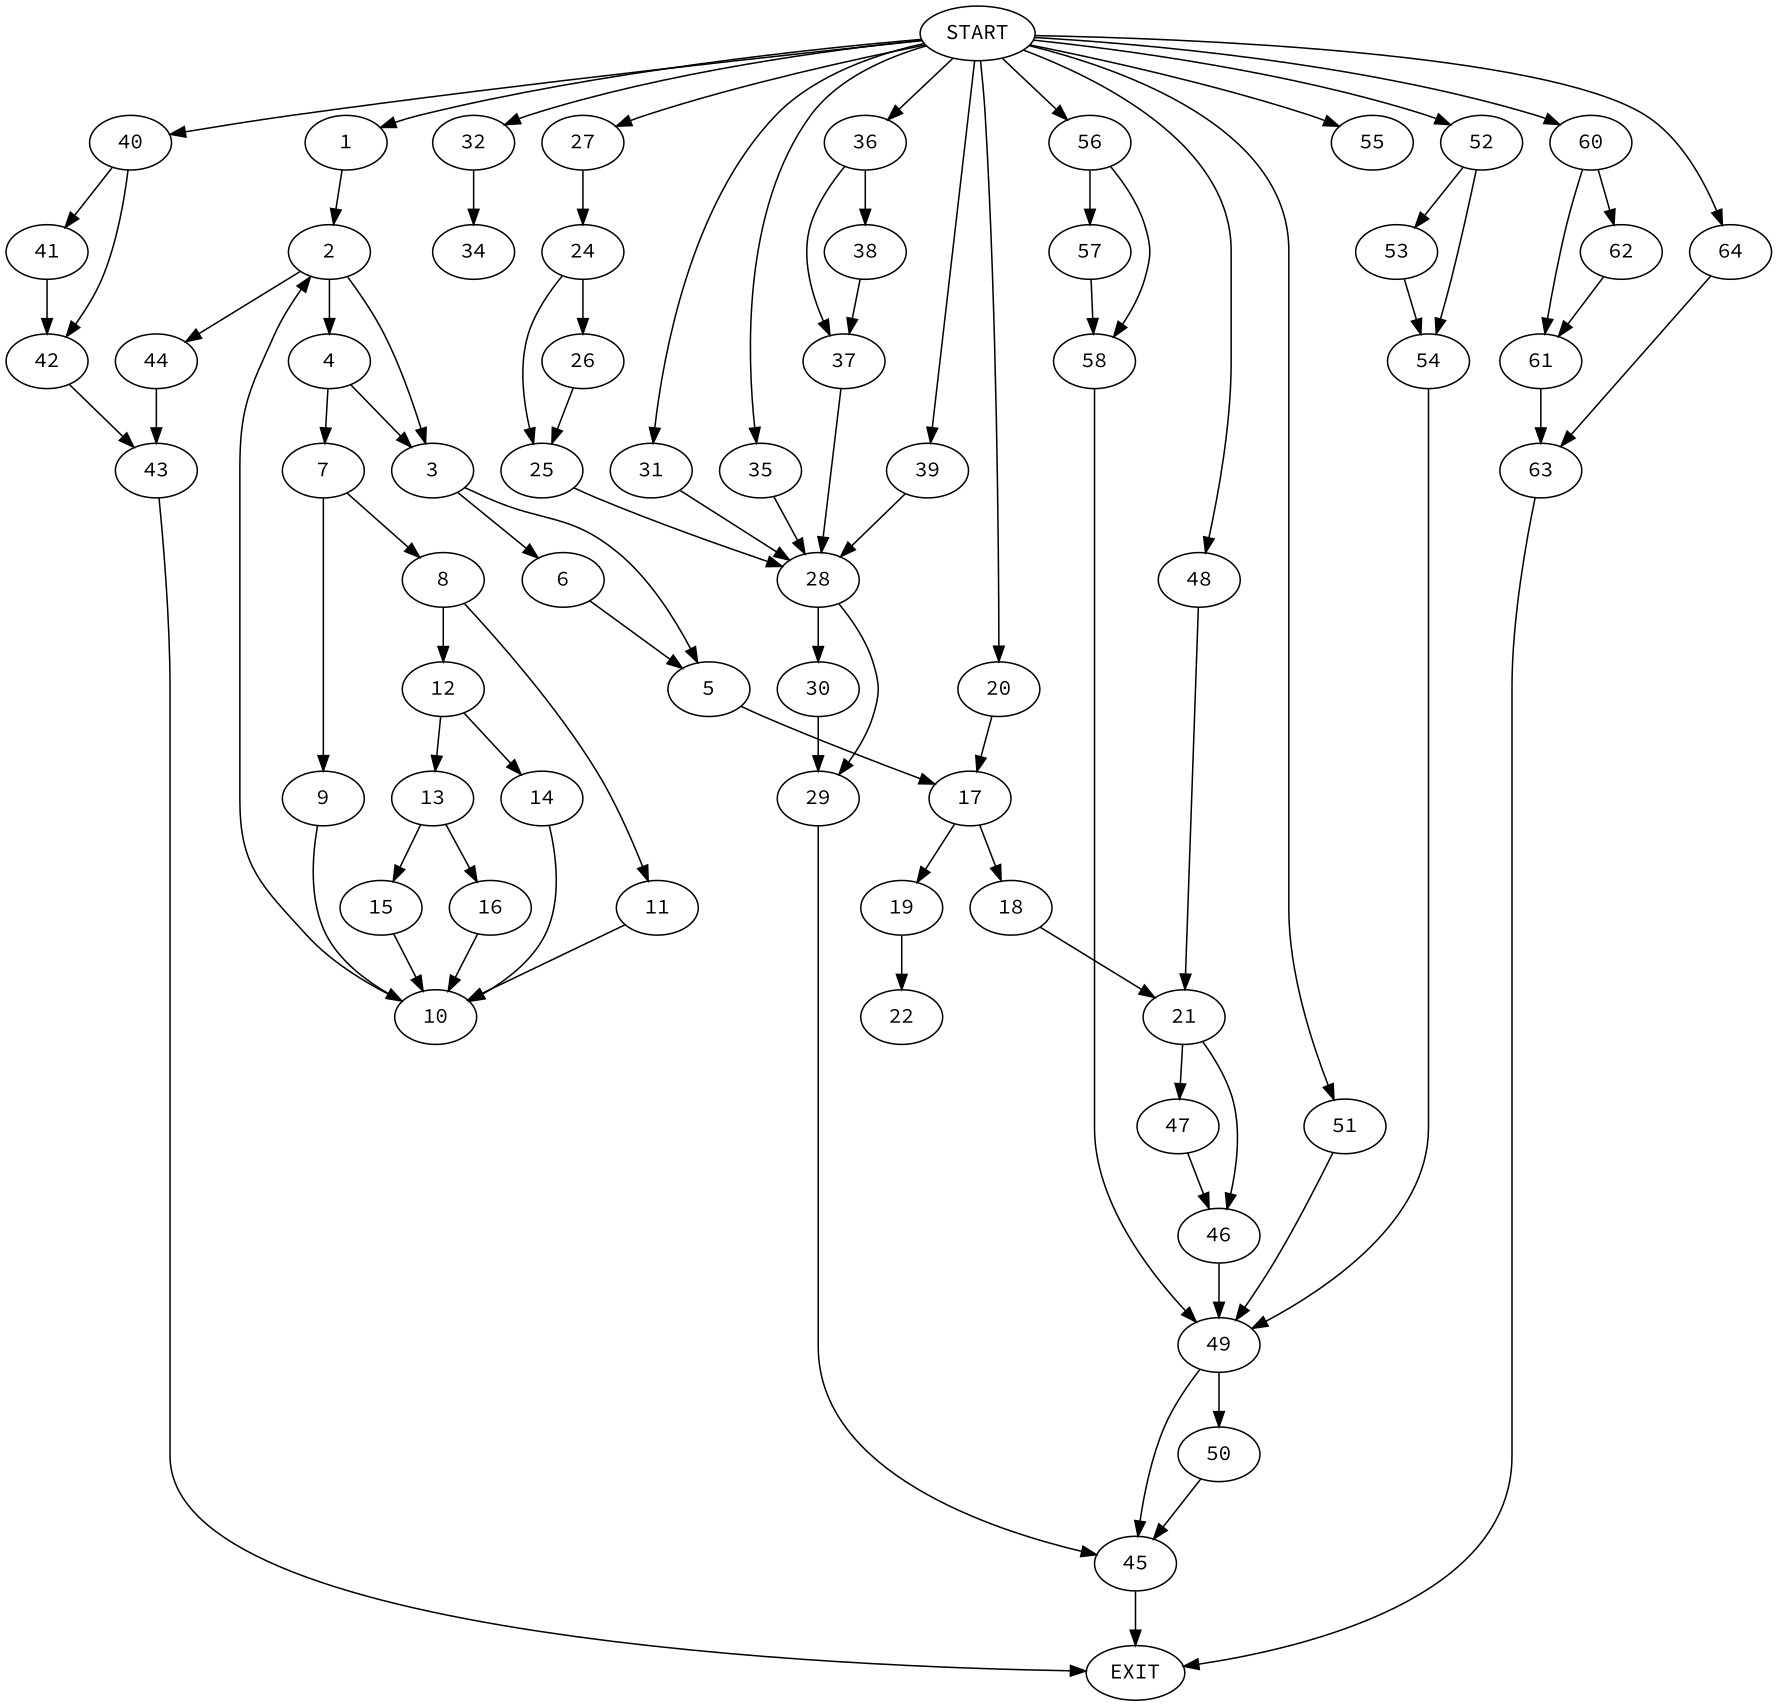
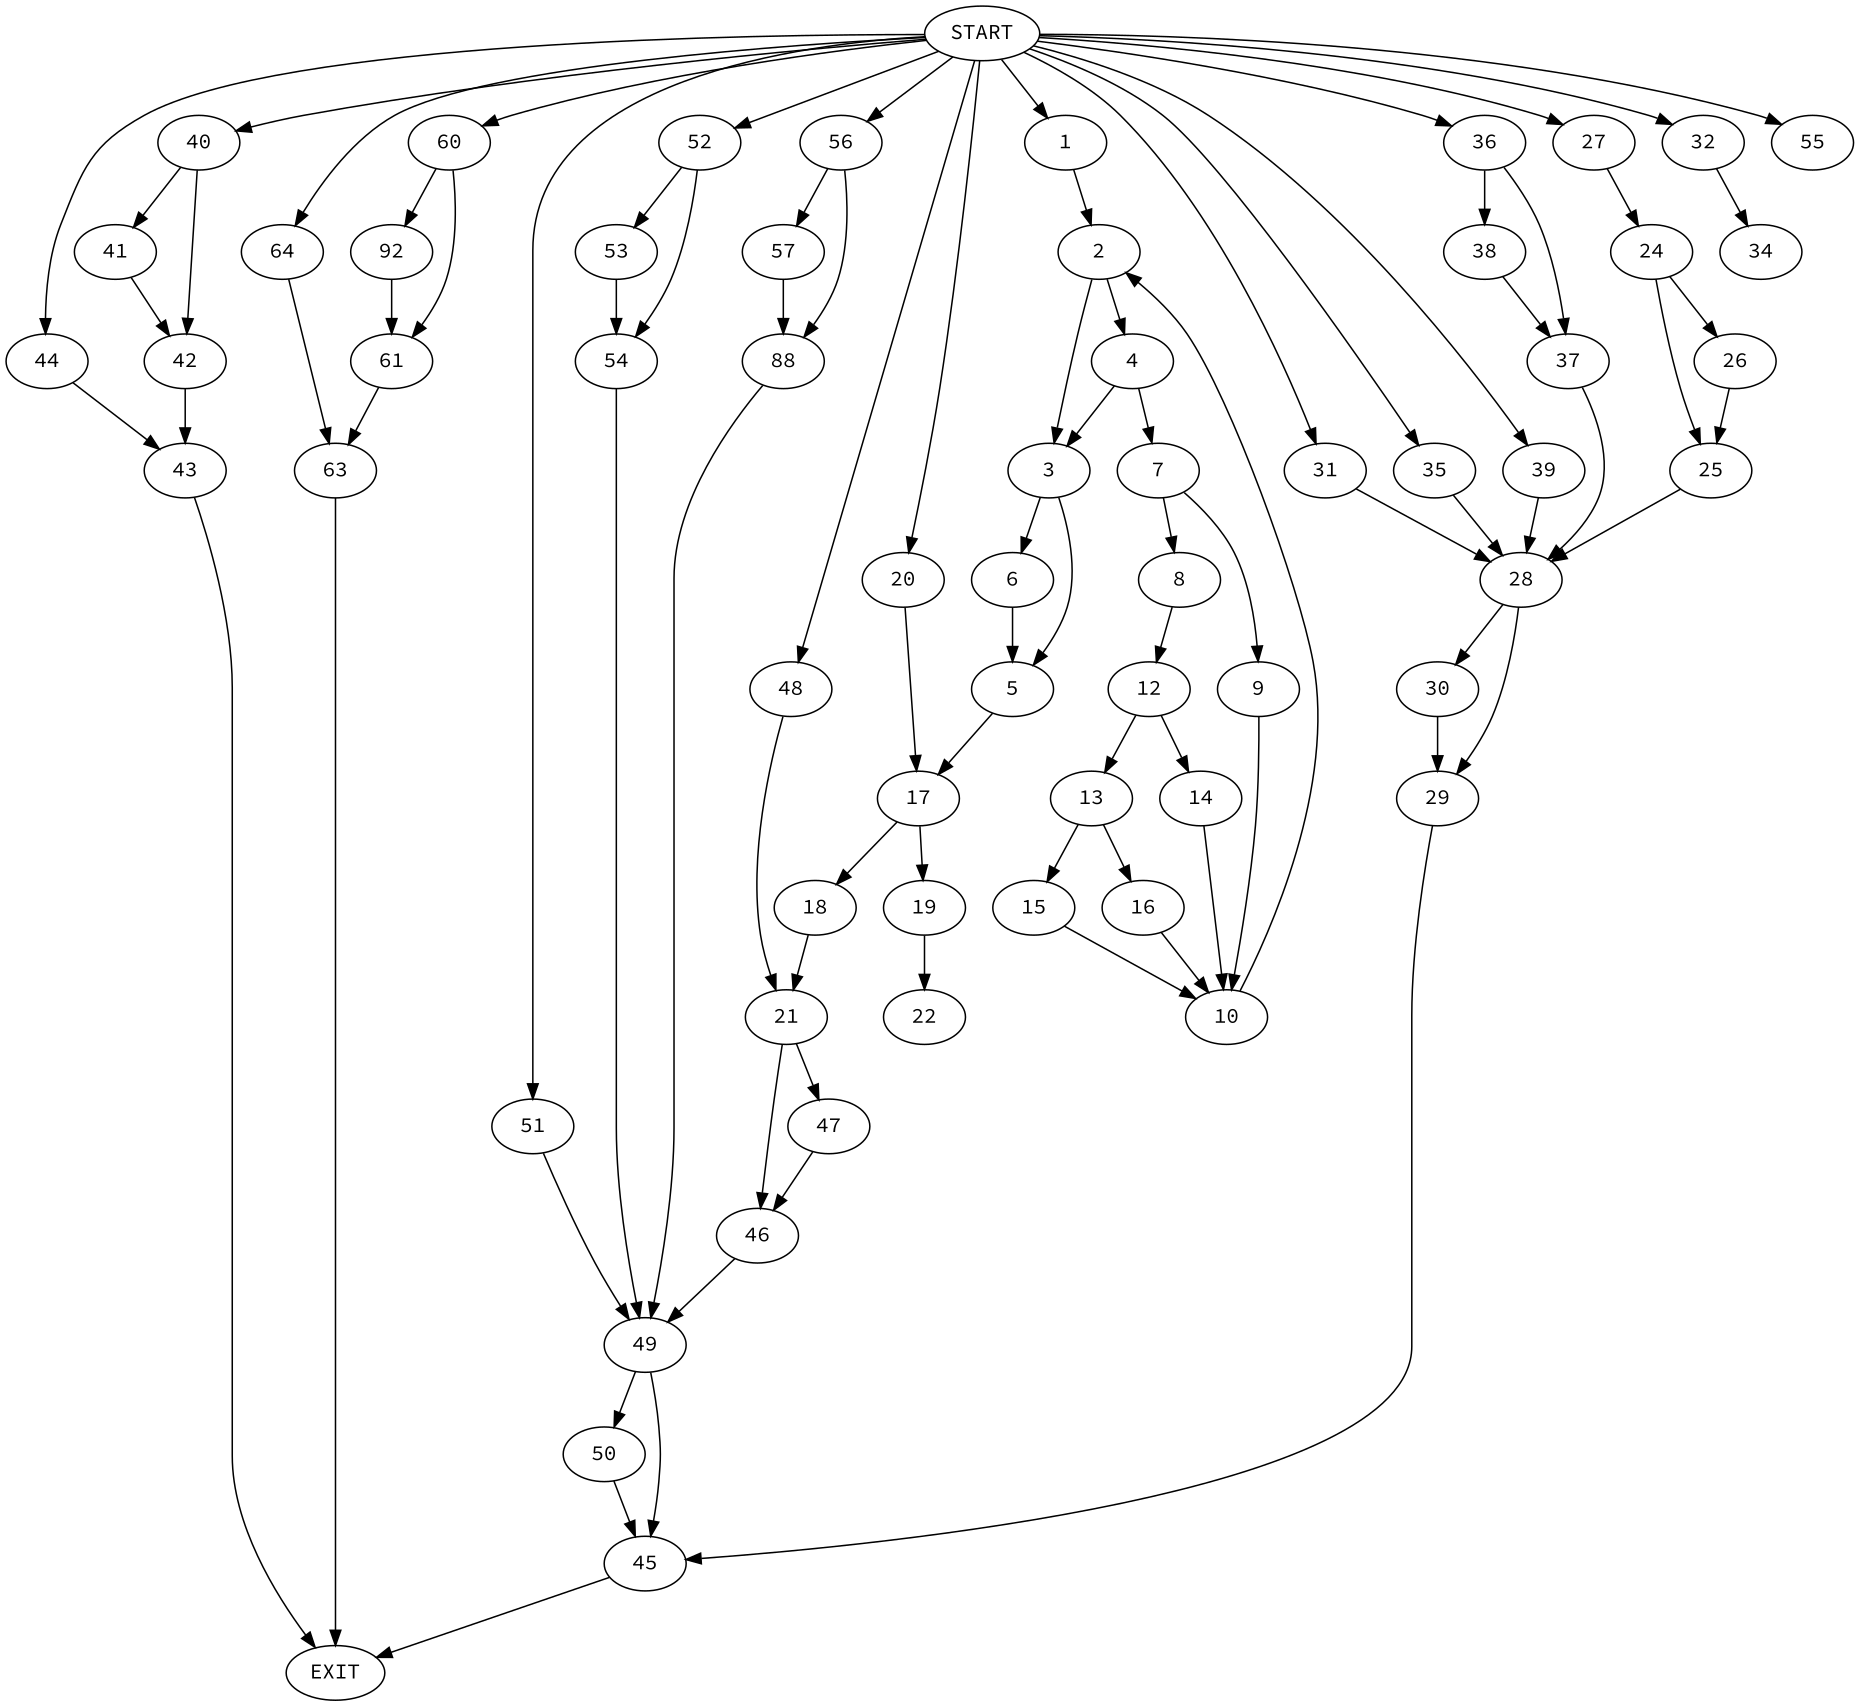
node "62": label "62" -> "92"
edge "2" -> "44": now "START" -> "44"
node "58": label "58" -> "88"
node "11": removed
